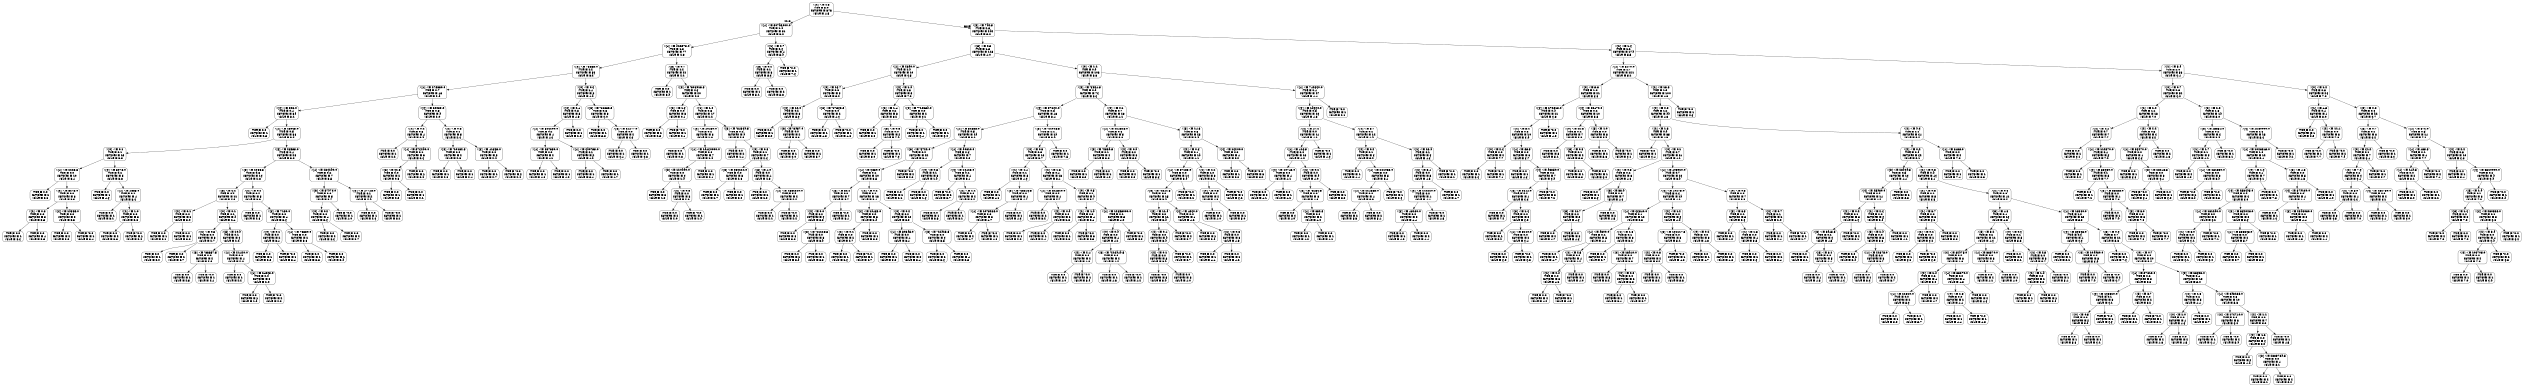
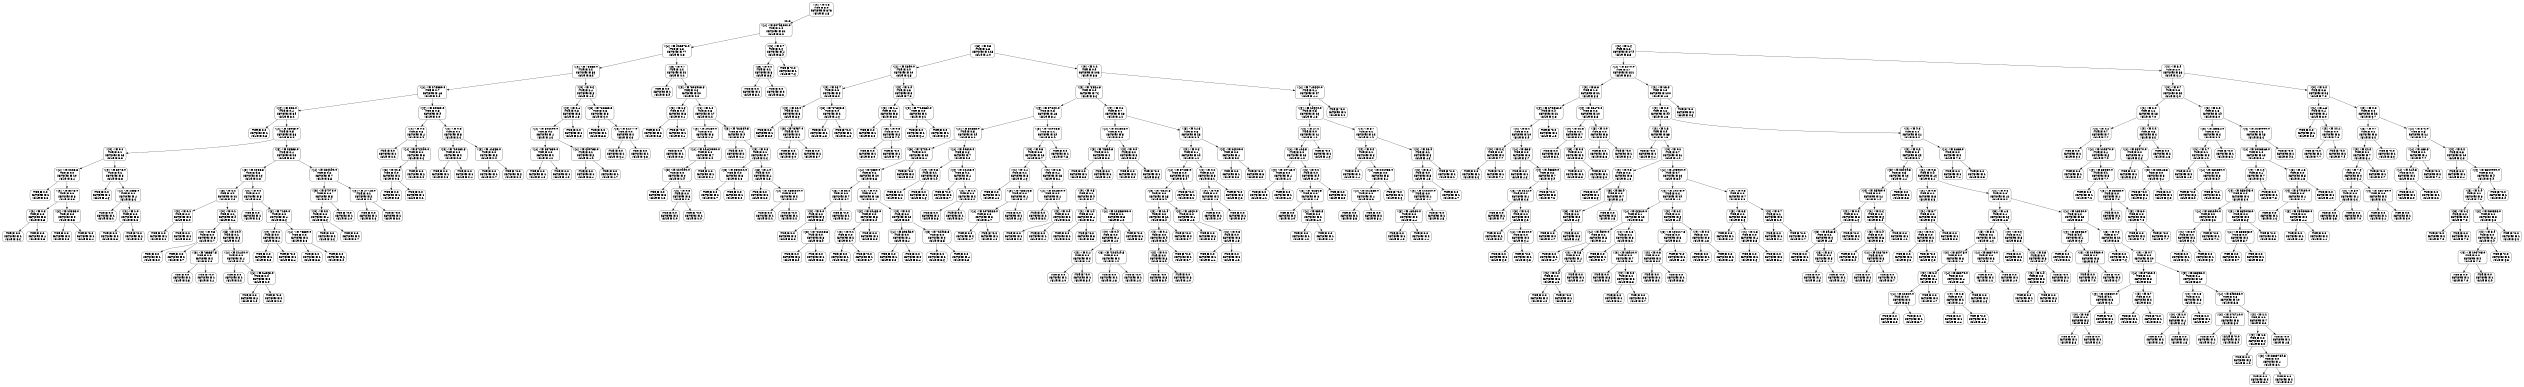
node "X[3] <= 792.5 mse = 2.5 samples = 292 value = 5.0": removed
edge "X[2] <= 1.5 mse = 0.4 samples = 13 value = 3.4" -> "X[0] <= 0.5 mse = 0.1 samples = 9 value = 3.7": removed
node "mse = -0.0 samples = 2 value = 5.9": label "mse = -0.0 samples = 2 value = 5.9" -> "value = -0.0 samples = 2 value = 5.9"
